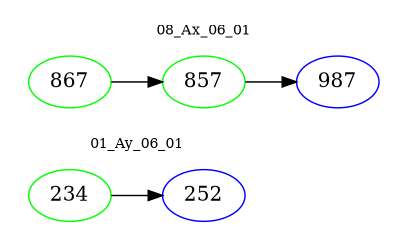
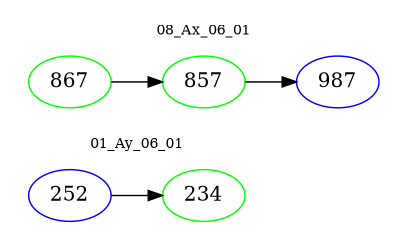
edge "234" -> "252": reversed
